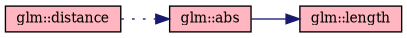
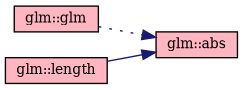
node "glm::distance": label "glm::distance" -> "glm::glm"
edge "glm::abs" -> "glm::length": reversed
